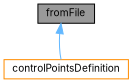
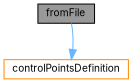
edge "controlPointsDefinition" -> "fromFile": reversed
